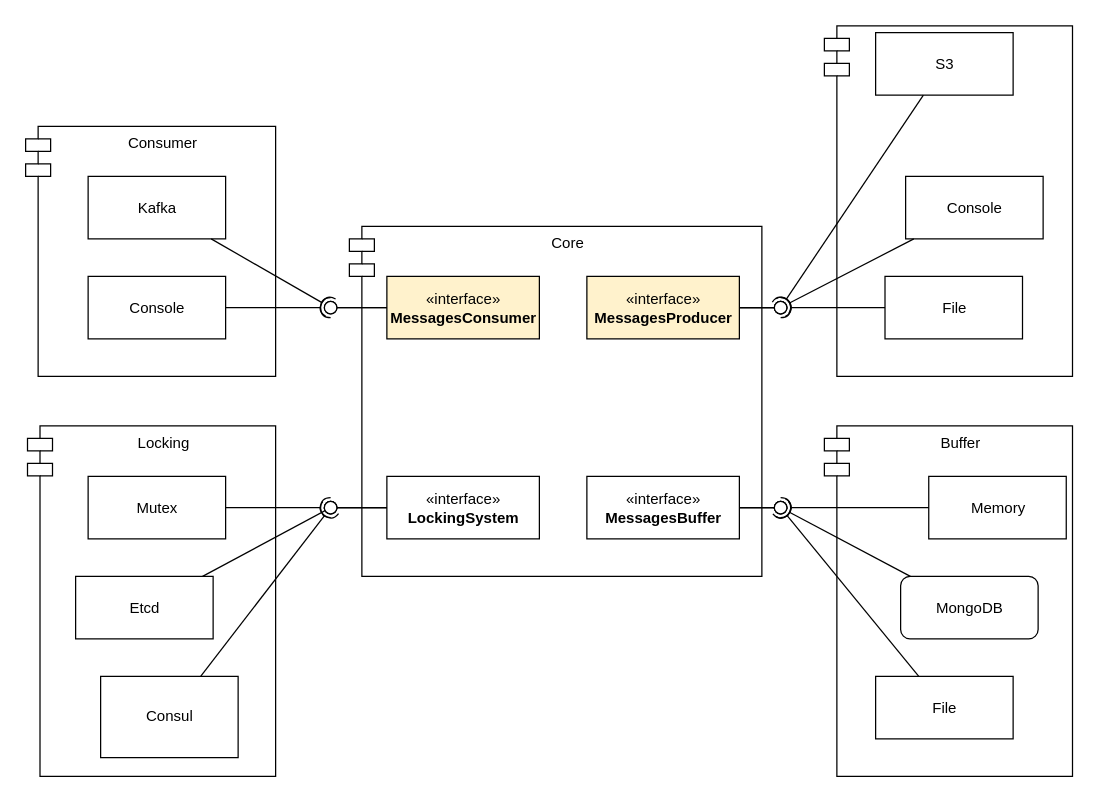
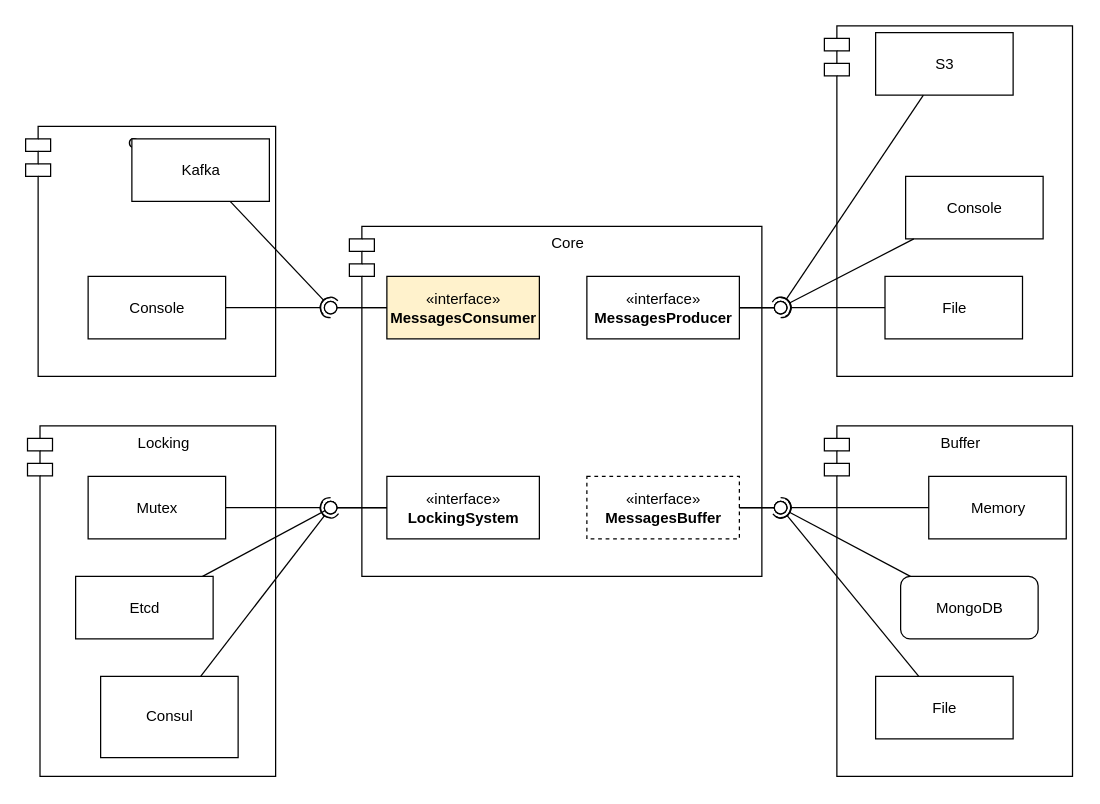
node "Kafka": moved (157, 208) -> (201, 170)
node "«interface» MessagesProducer": fillcolor #fff2cc -> #ffffff
node "«interface» MessagesBuffer": style solid -> dashed
